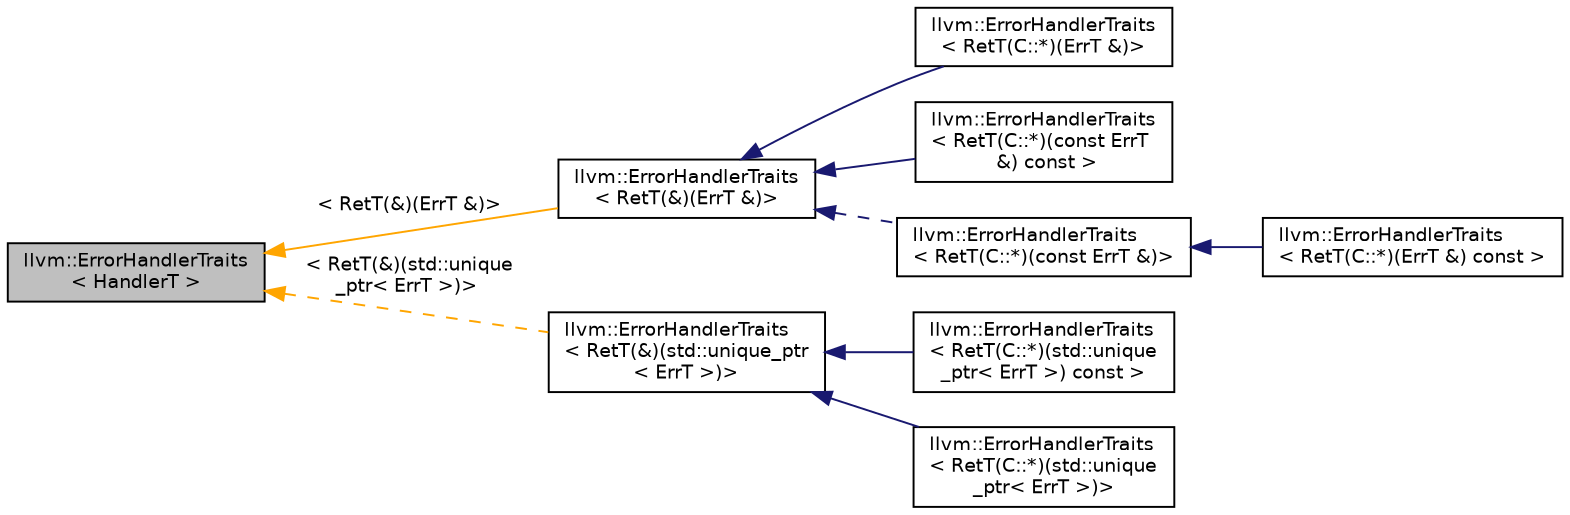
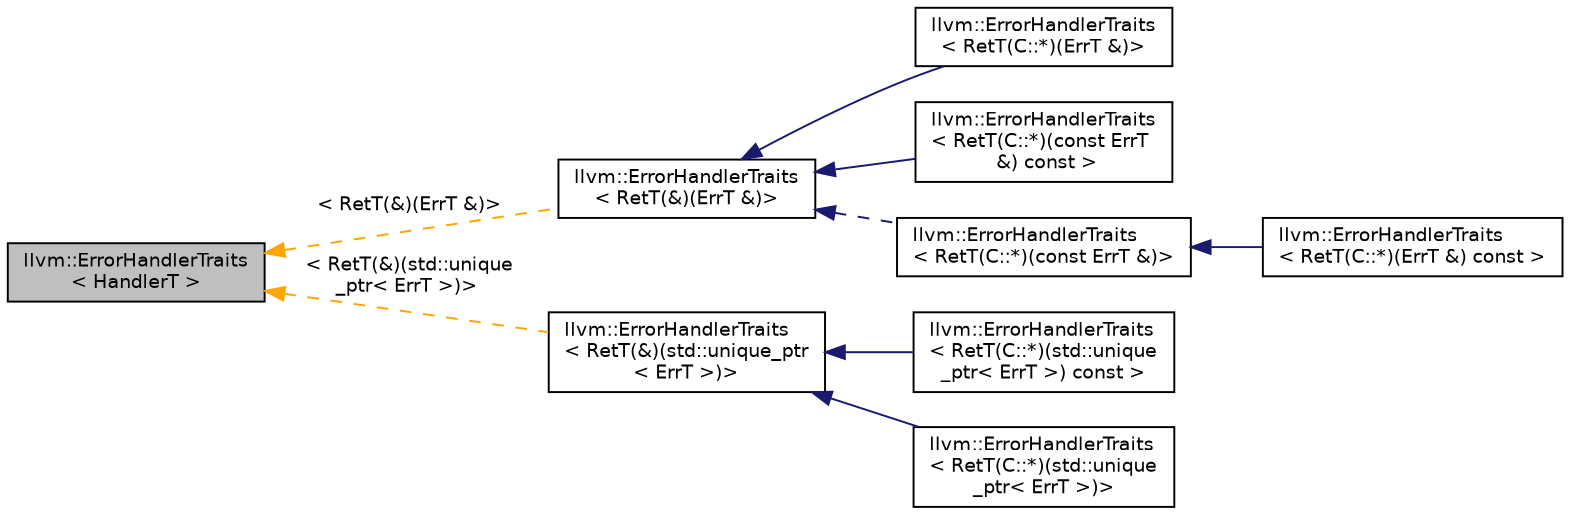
edge "llvm::ErrorHandlerTraits < RetT(&)(ErrT &)>" -> "llvm::ErrorHandlerTraits < HandlerT >": style solid -> dashed
